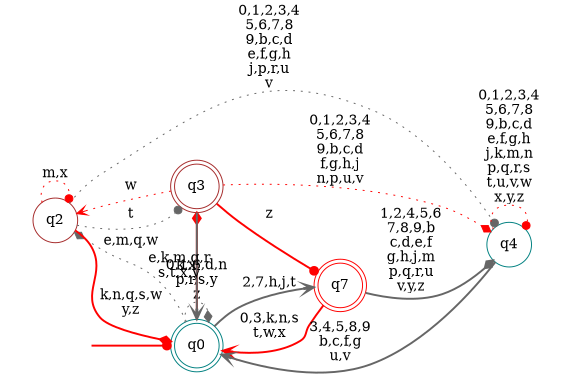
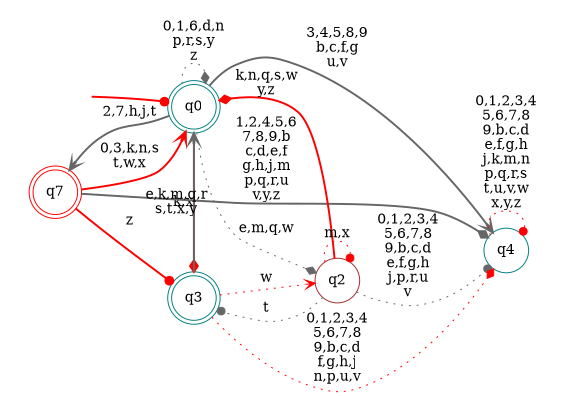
node "q3": color brown -> teal
edge "q3" -> "q7": reversed
edge "q4" -> "q0": reversed
